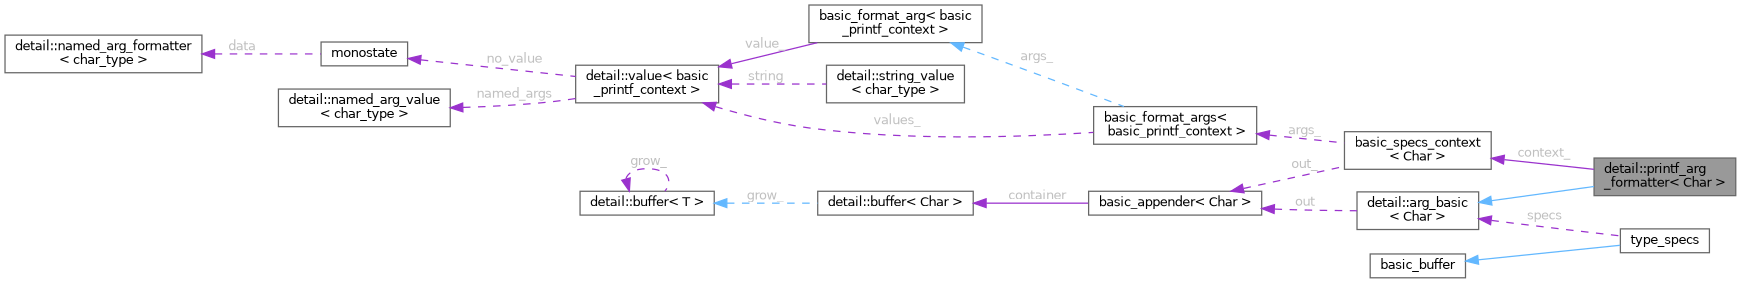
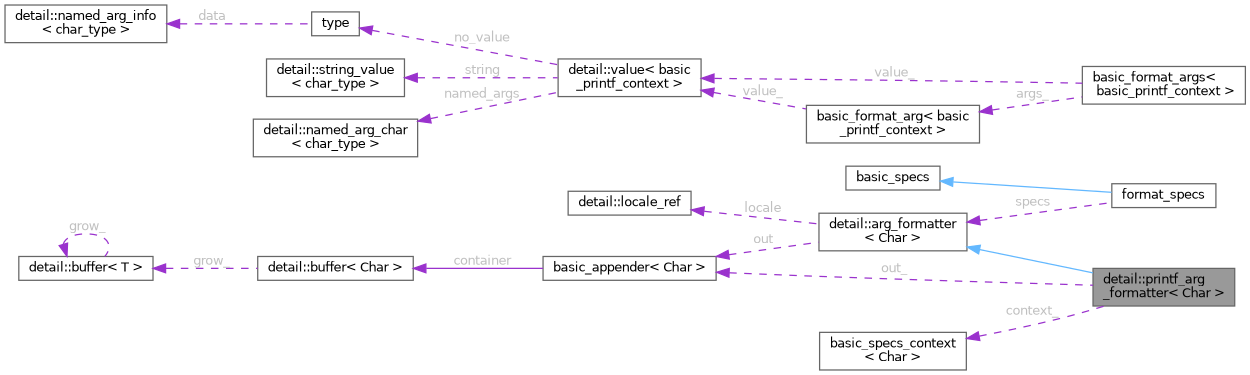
edge "basic_format_arg< basic _printf_context >" -> "detail::value< basic _printf_context >": style solid -> dashed
node "detail::named_arg_formatter < char_type >": label "detail::named_arg_formatter < char_type >" -> "detail::named_arg_info < char_type >"
node "monostate": label "monostate" -> "type"
edge "basic_format_args< basic_printf_context >" -> "basic_format_arg< basic _printf_context >": color steelblue1 -> darkorchid3
edge "detail::string_value < char_type >" -> "detail::value< basic _printf_context >": reversed
node "detail::named_arg_value < char_type >": label "detail::named_arg_value < char_type >" -> "detail::named_arg_char < char_type >"
edge "basic_format_args< basic_printf_context >" -> "detail::value< basic _printf_context >": label " values_" -> " value_"
edge "basic_specs_context < Char >" -> "basic_format_args< basic_printf_context >": removed, label "args_"
edge "detail::printf_arg _formatter< Char >" -> "basic_specs_context < Char >": style solid -> dashed
edge "basic_specs_context < Char >" -> "basic_appender< Char >": now "detail::printf_arg _formatter< Char >" -> "basic_appender< Char >"
node "detail::locale_ref": added
edge "detail::buffer< Char >" -> "detail::buffer< T >": color steelblue1 -> darkorchid3
node "detail::arg_basic < Char >": label "detail::arg_basic < Char >" -> "detail::arg_formatter < Char >"
node "type_specs": label "type_specs" -> "format_specs"
node "basic_buffer": label "basic_buffer" -> "basic_specs"
